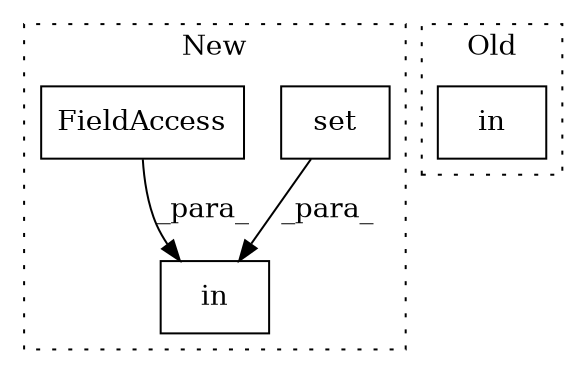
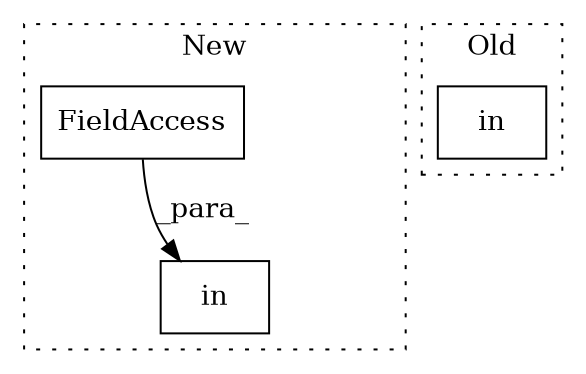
node "set": removed
